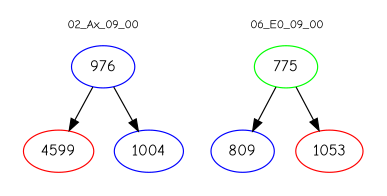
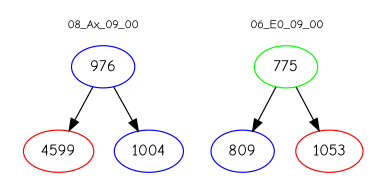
cluster "02_Ax_09_00": label "02_Ax_09_00" -> "08_Ax_09_00"
